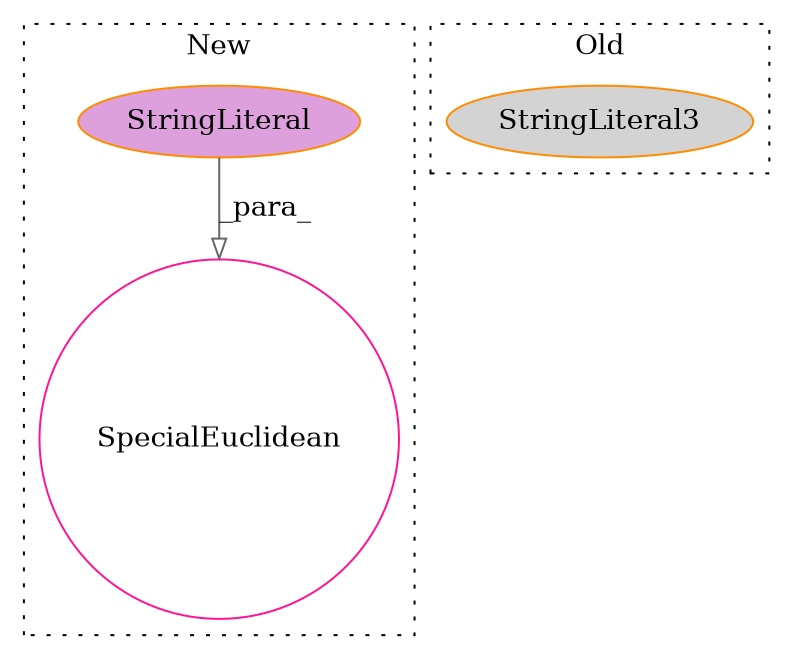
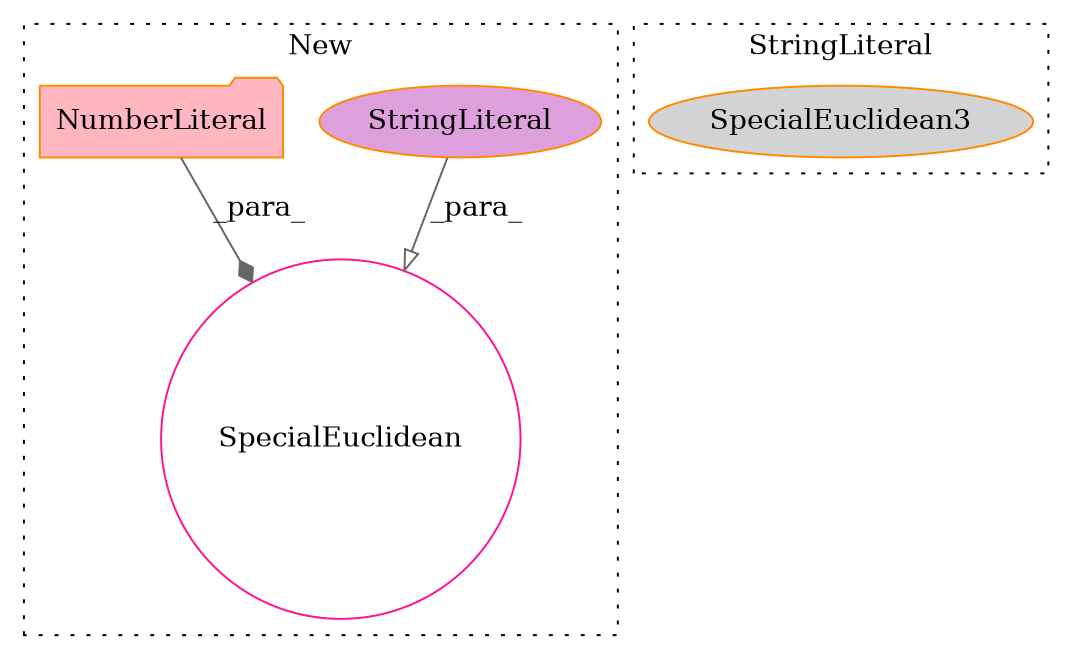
cluster "Old": label "Old" -> "StringLiteral"
node "NumberLiteral": added
node "StringLiteral3": label "StringLiteral3" -> "SpecialEuclidean3"
